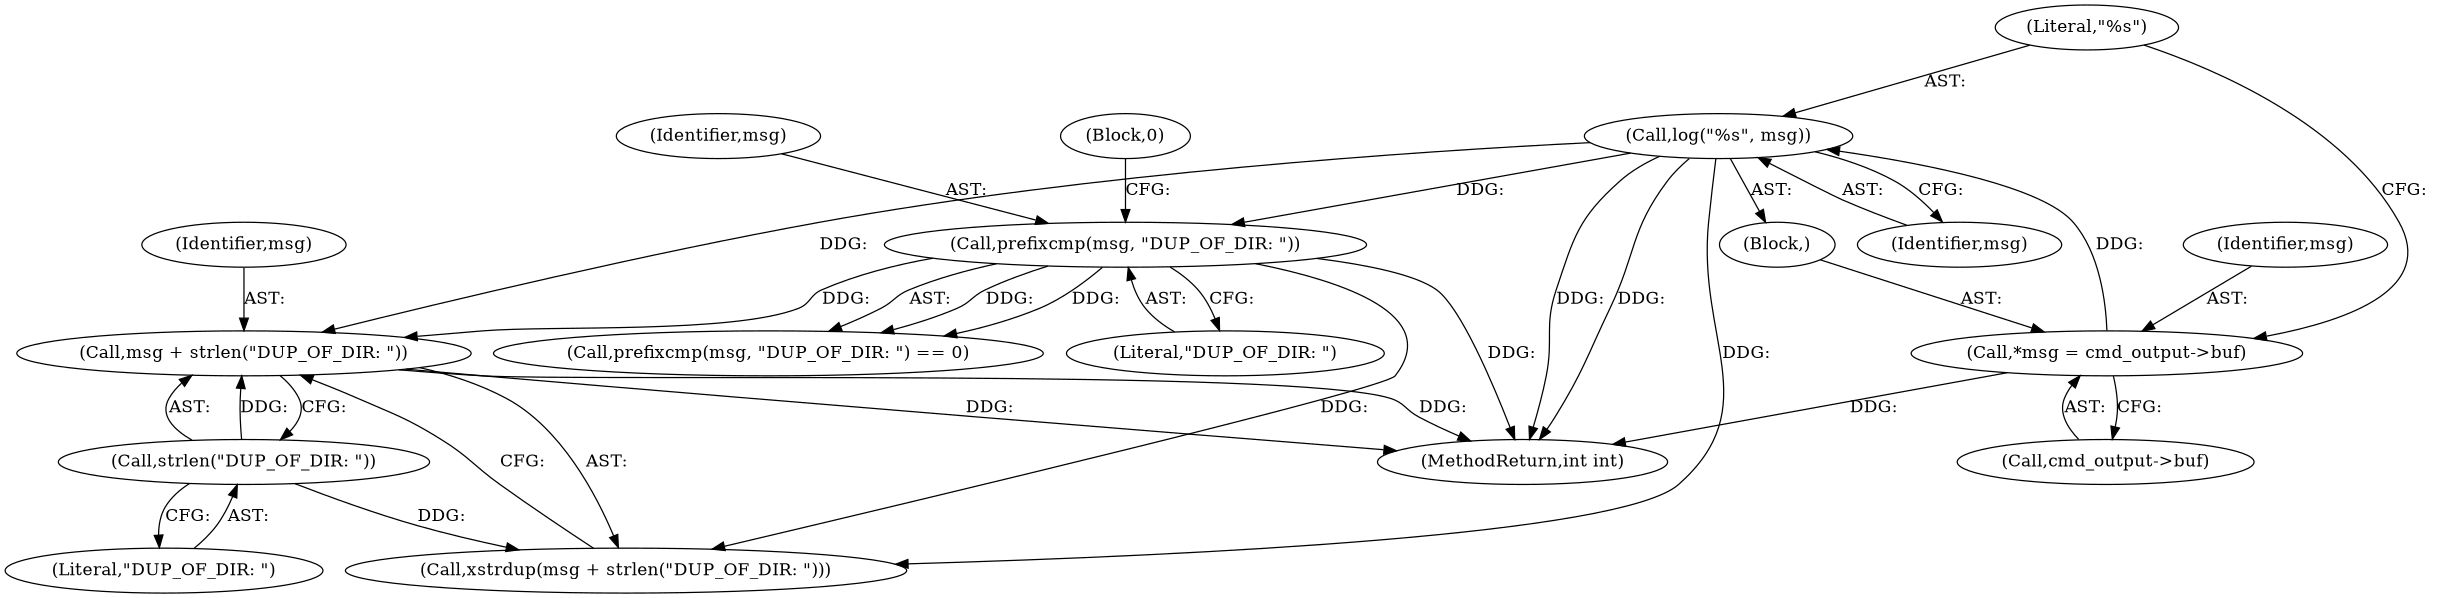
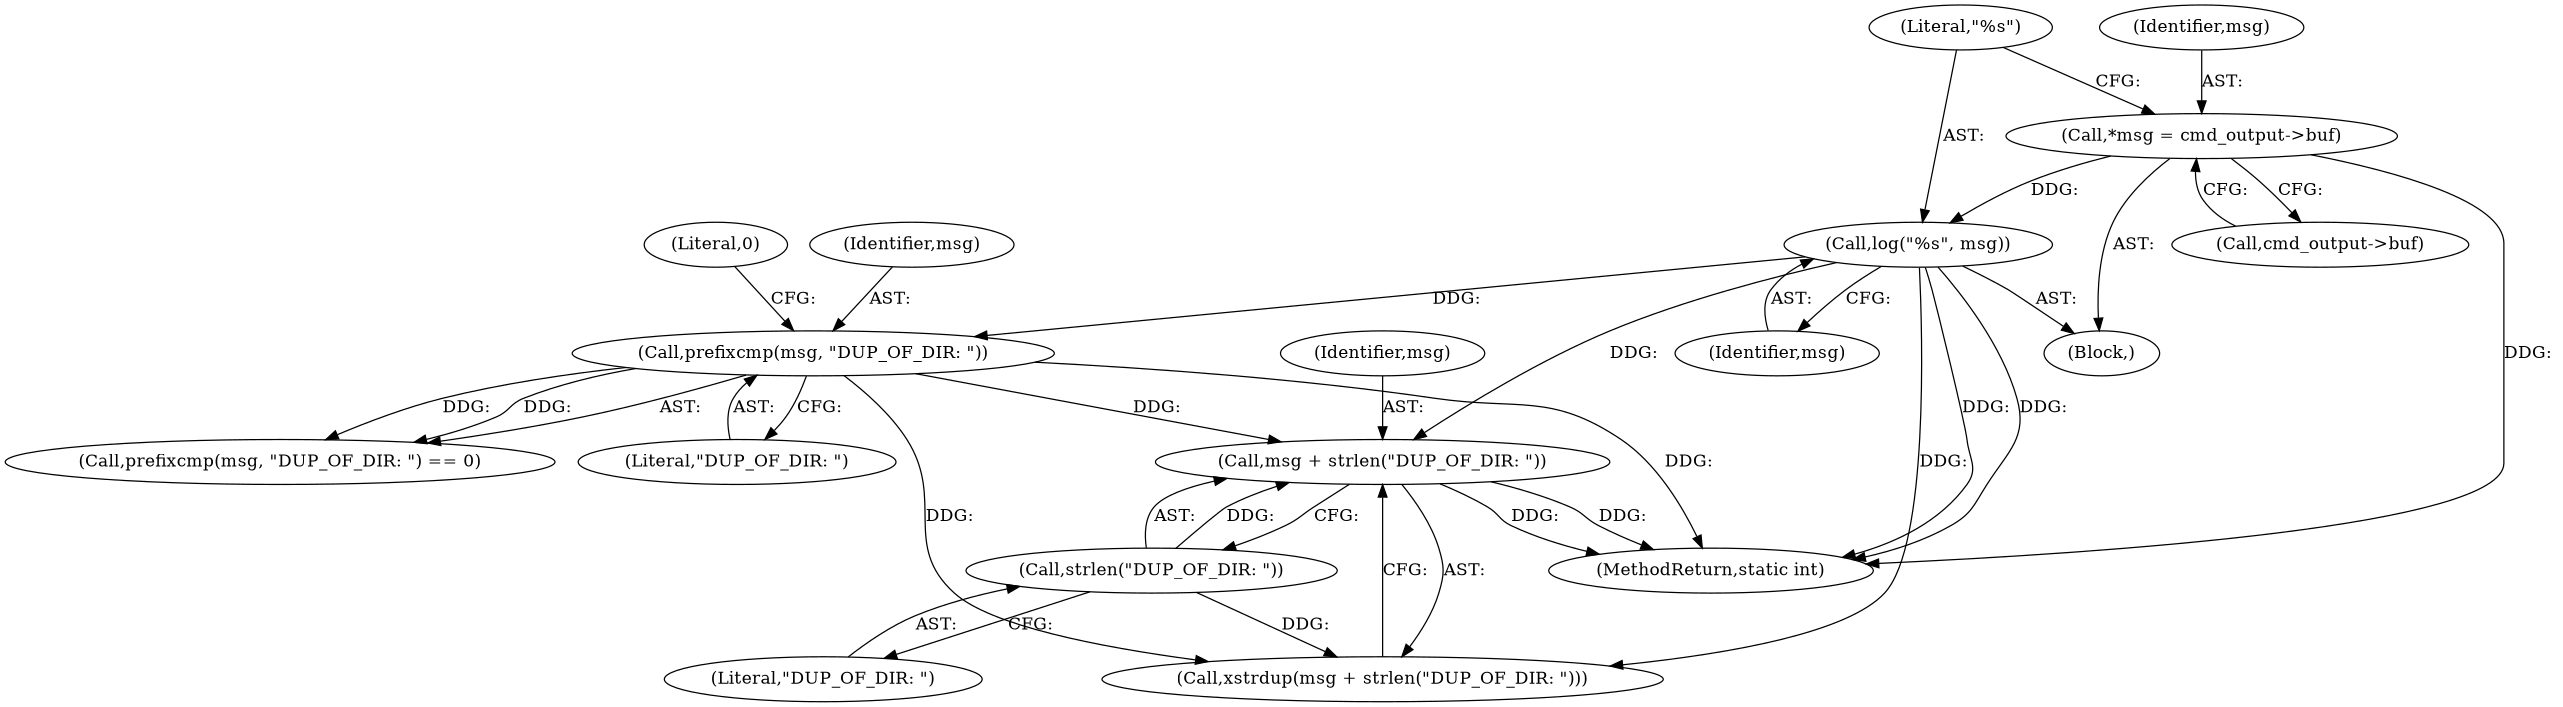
node "(Block,0)": label "(Block,0)" -> "(Literal,0)"
edge "(Block,)" -> "(Call,*msg = cmd_output->buf)": reversed
edge "(Call,cmd_output->buf)" -> "(Call,*msg = cmd_output->buf)": label "AST: " -> "CFG: "
node "(MethodReturn,int int)": label "(MethodReturn,int int)" -> "(MethodReturn,static int)"
